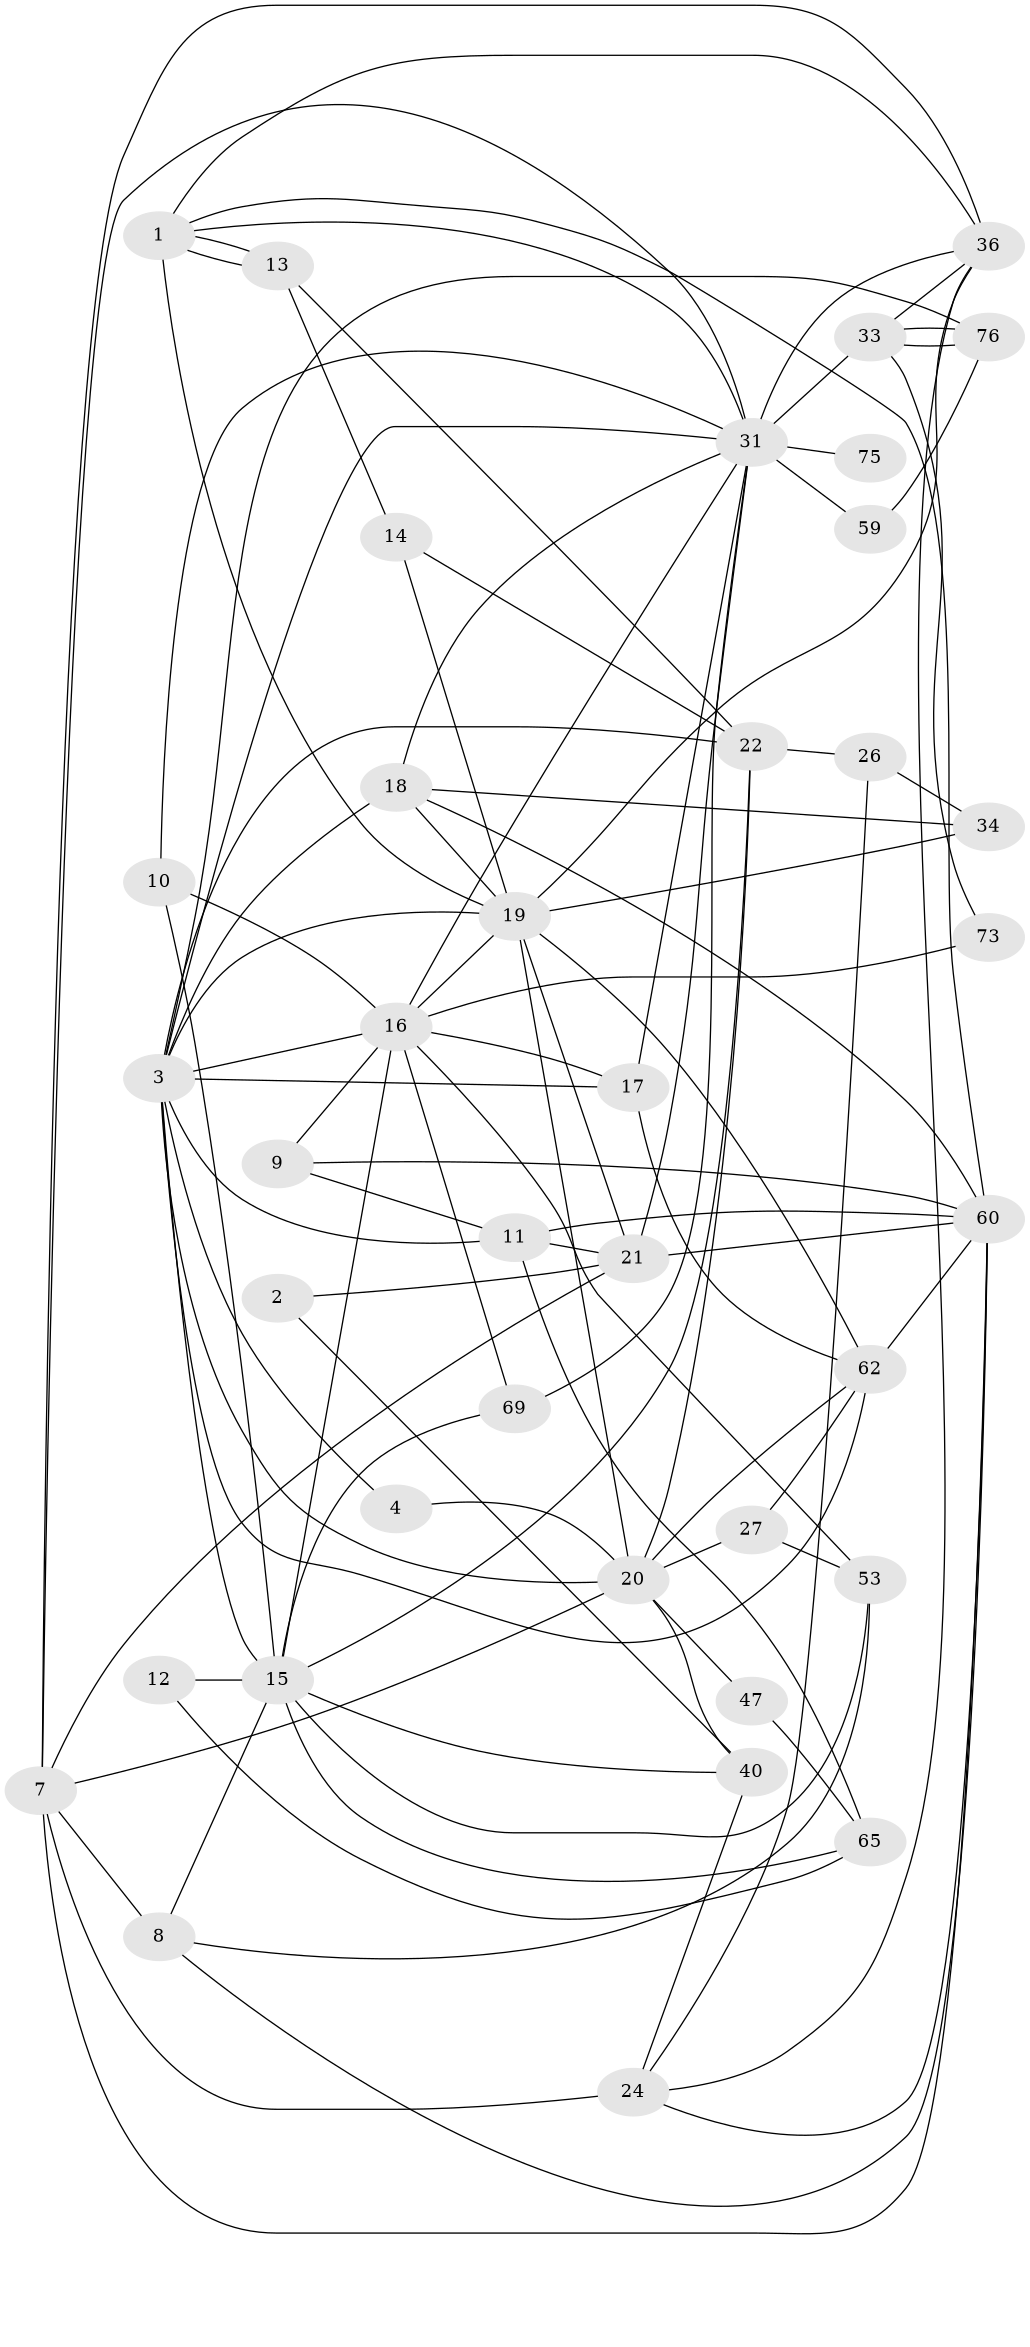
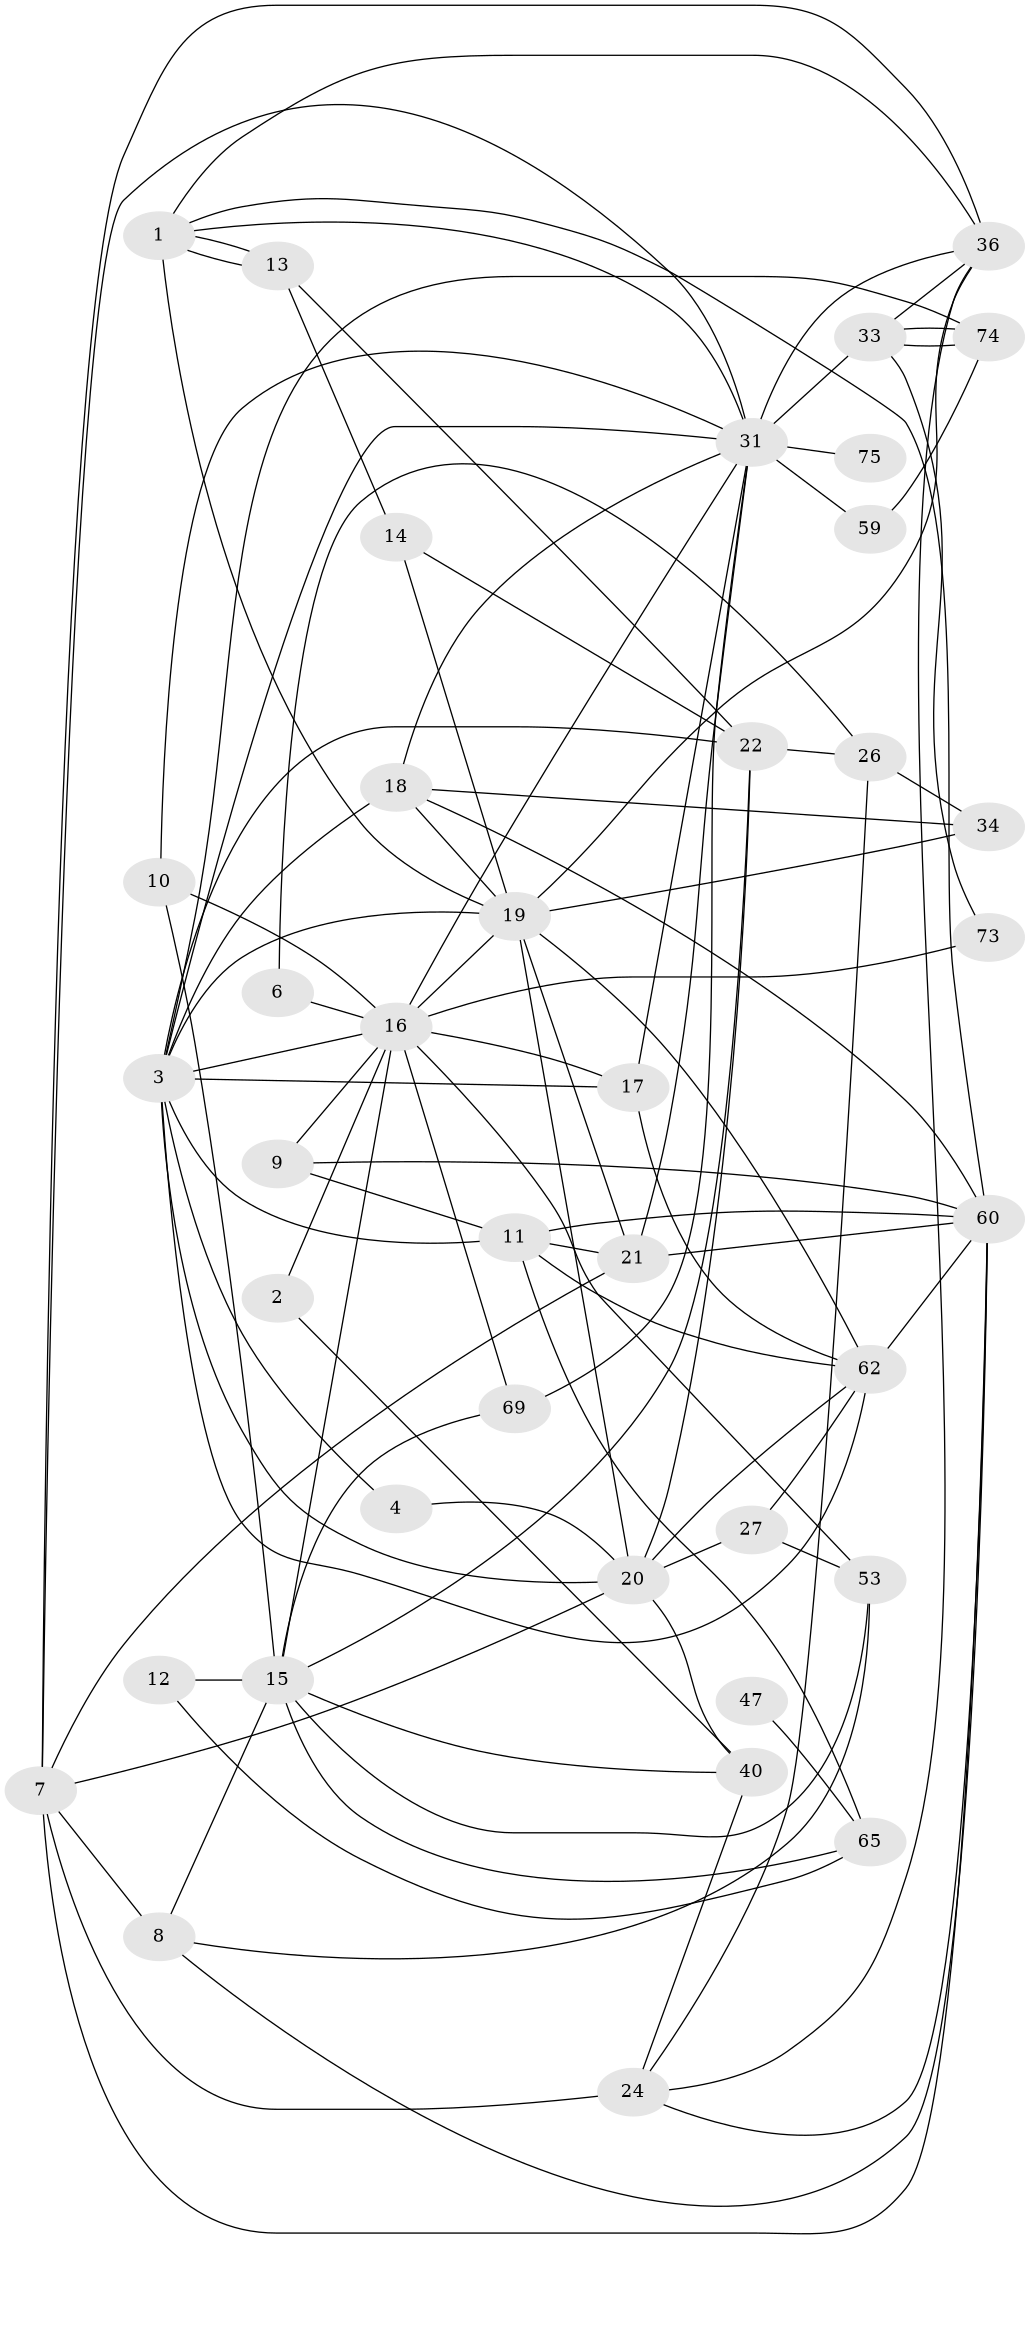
node "76": label "76" -> "74"
node "6": added
edge "21" -- "2": now "16" -- "2"
edge "11" -- "62": added
edge "3" -- "15": removed
edge "20" -- "47": removed
